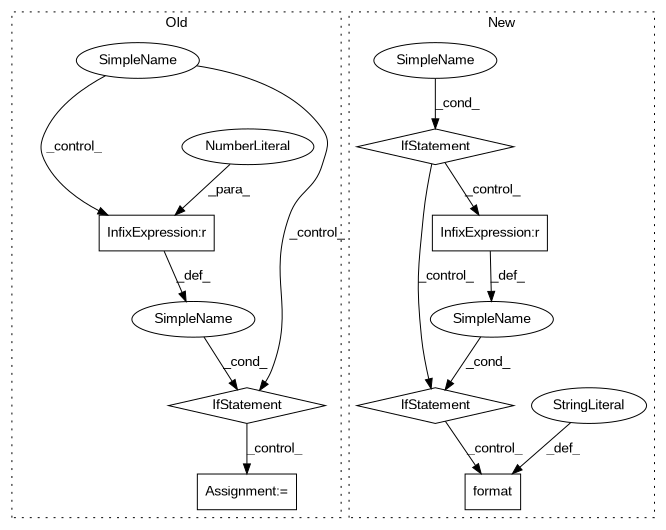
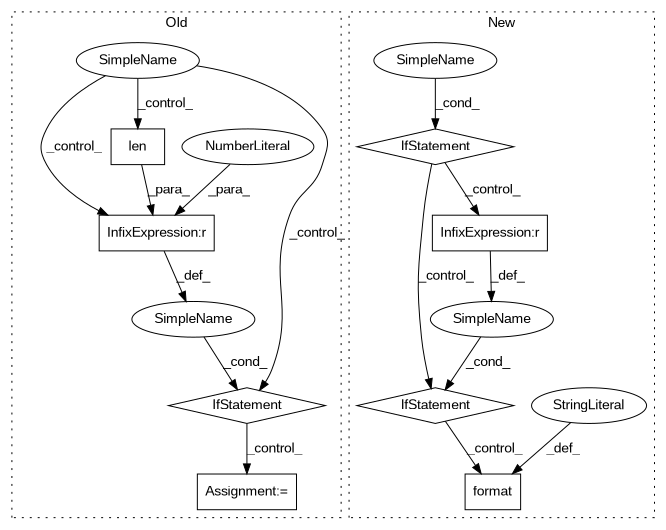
node "len": added
